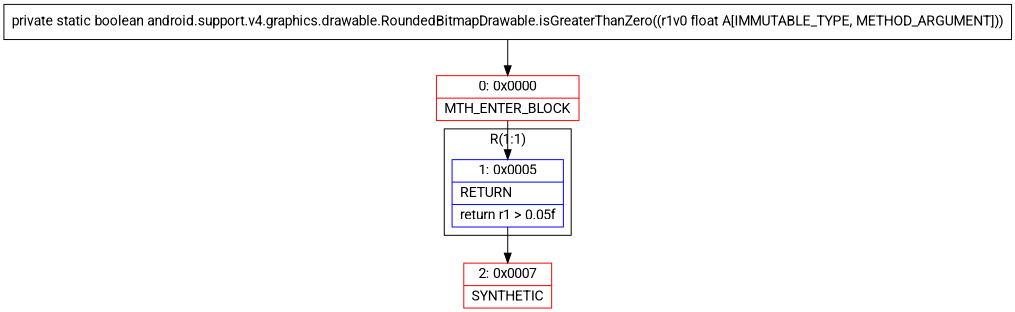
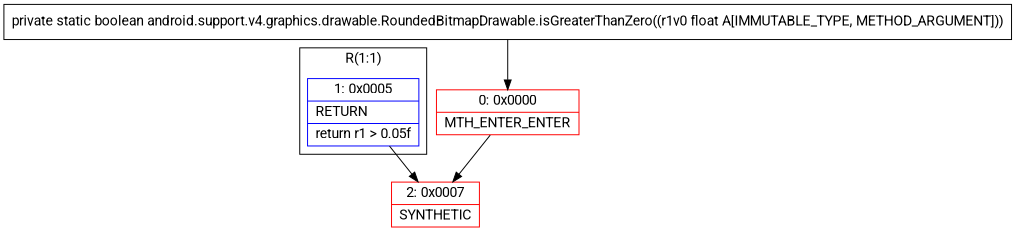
node "0: 0x0000": text "MTH_ENTER_BLOCK" -> "MTH_ENTER_ENTER"
edge "0: 0x0000" -> "1: 0x0005": now "0: 0x0000" -> "2: 0x0007"
